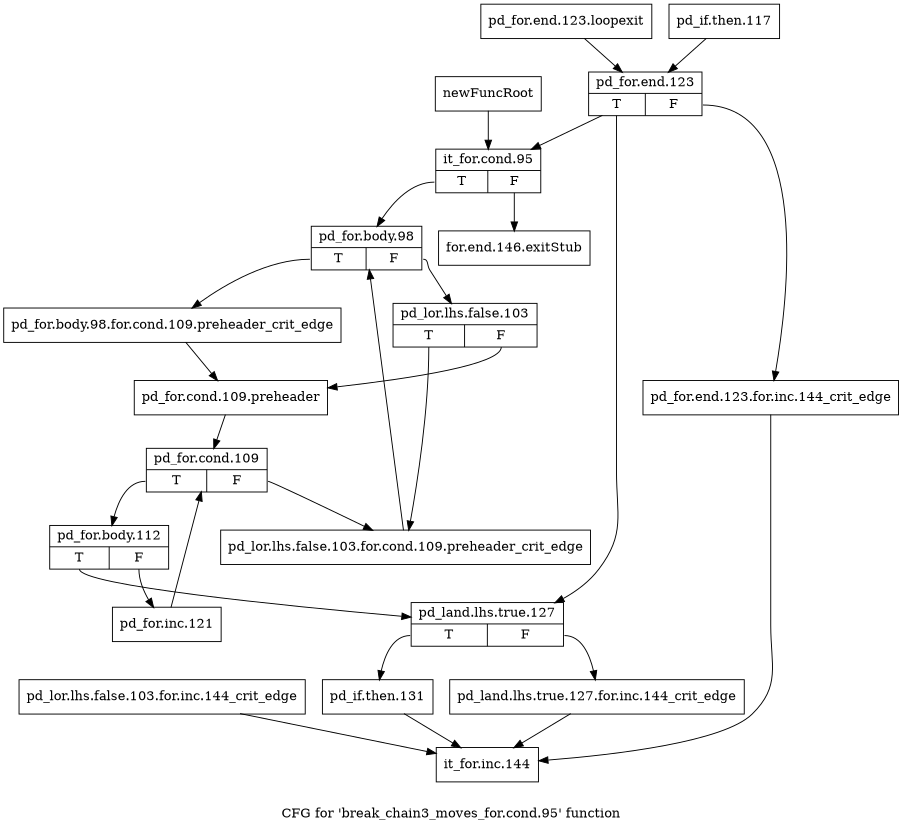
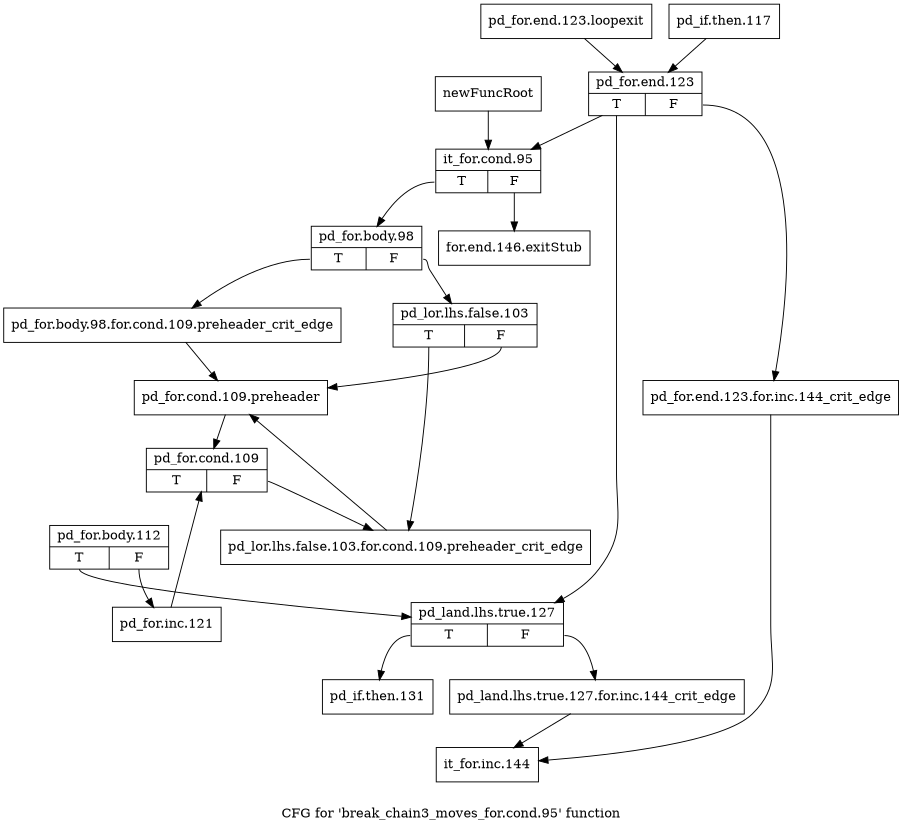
edge "pd_lor.lhs.false.103.for.cond.109.preheader_crit_edge" -> "pd_for.body.98": now "pd_lor.lhs.false.103.for.cond.109.preheader_crit_edge" -> "pd_for.cond.109.preheader"
edge "pd_for.cond.109" -> "pd_for.body.112": removed
node "pd_lor.lhs.false.103.for.inc.144_crit_edge": removed
edge "pd_if.then.131" -> "it_for.inc.144": removed
